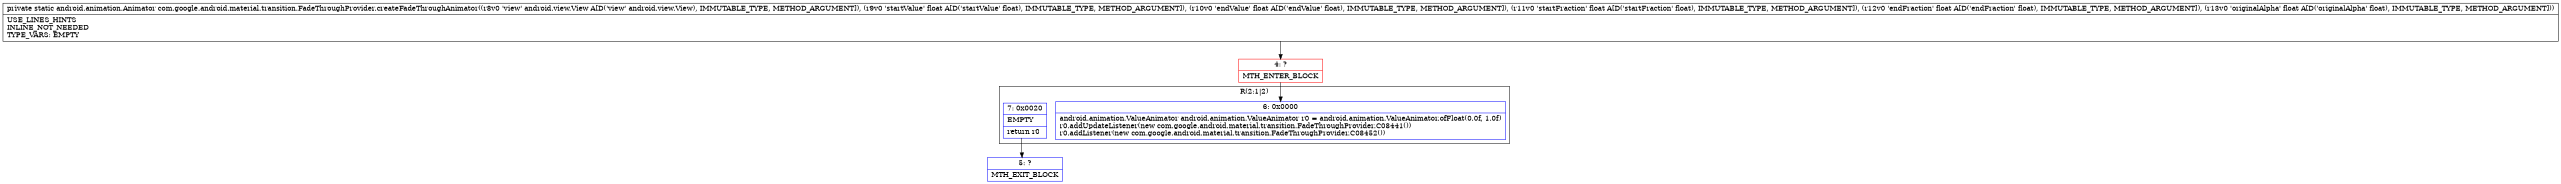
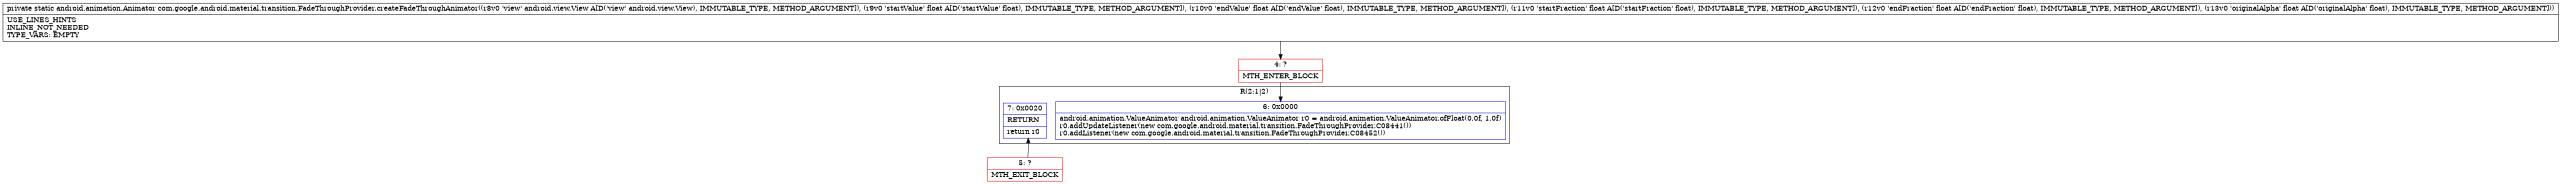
node "7: 0x0020": text "EMPTY" -> "RETURN"
edge "7: 0x0020" -> "5: ?": reversed
node "5: ?": color blue -> red
